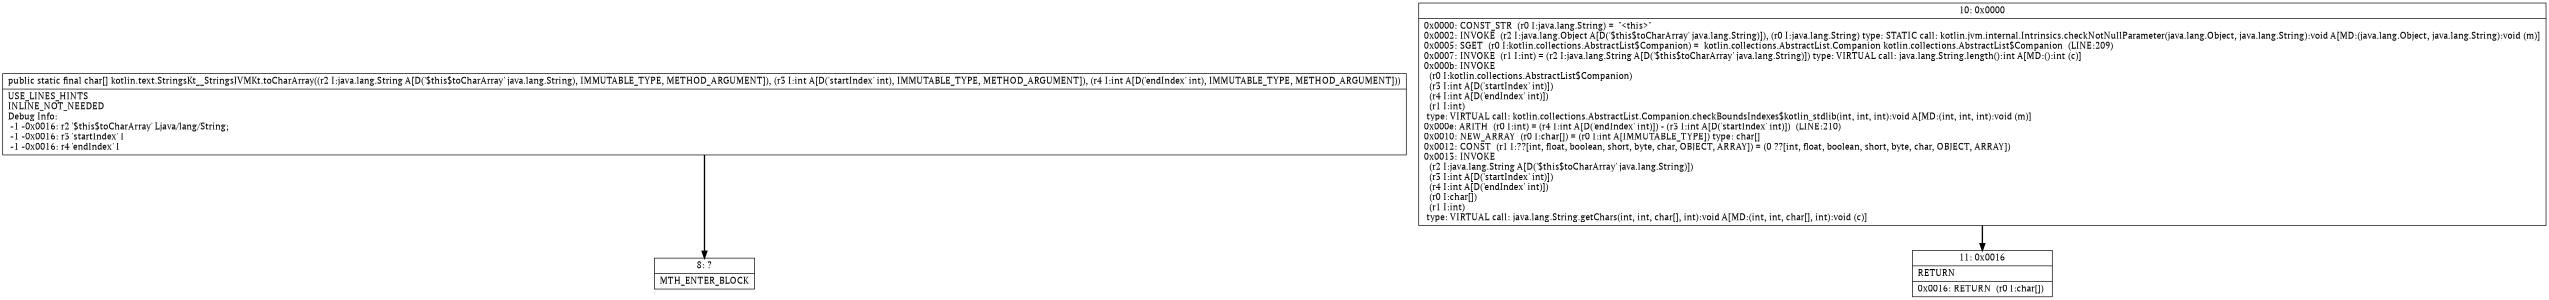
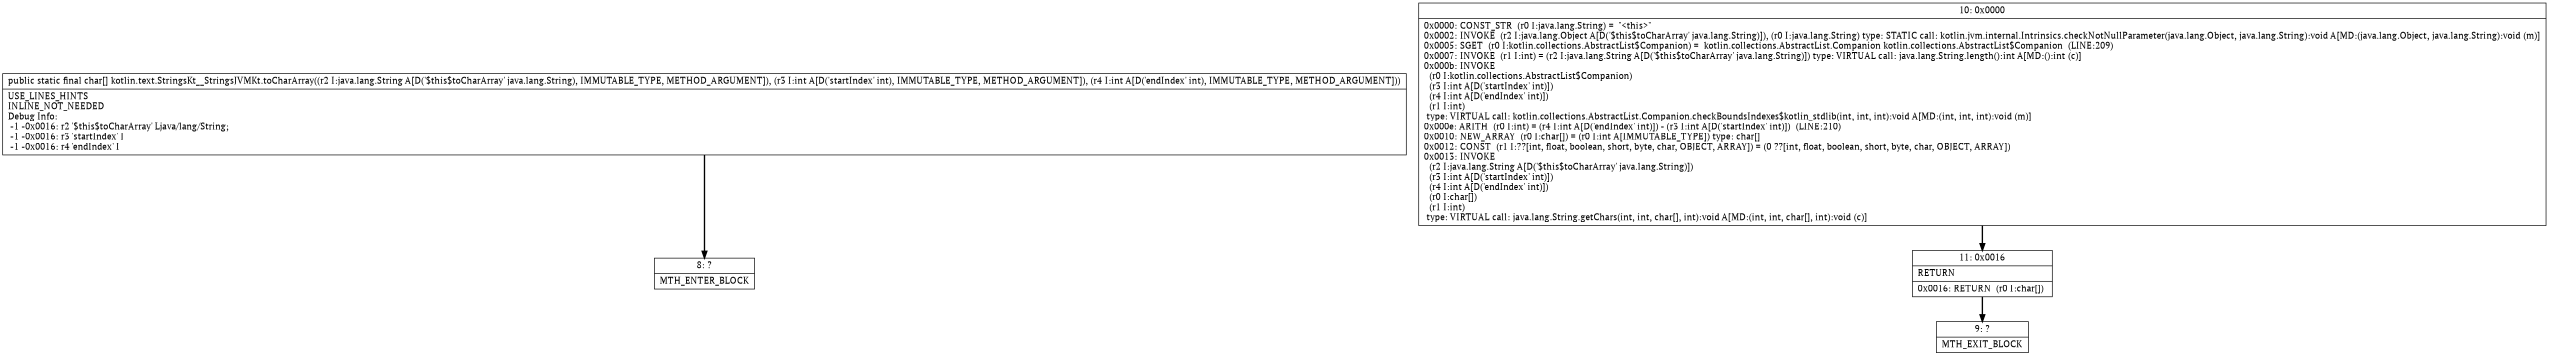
node "9: ?": added
